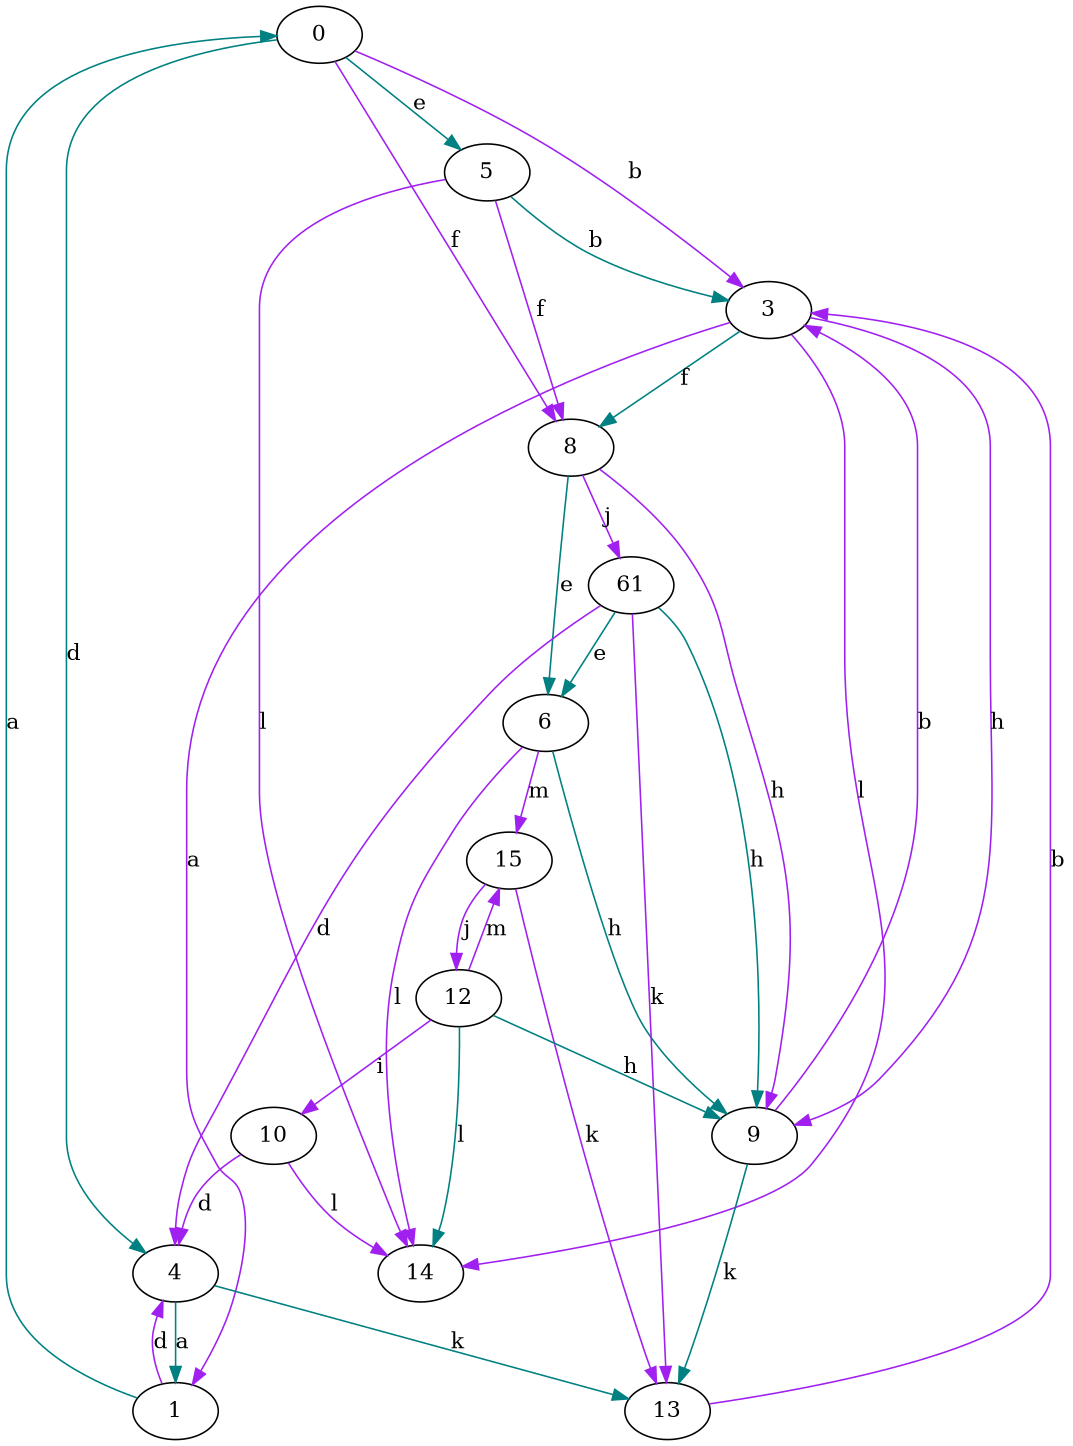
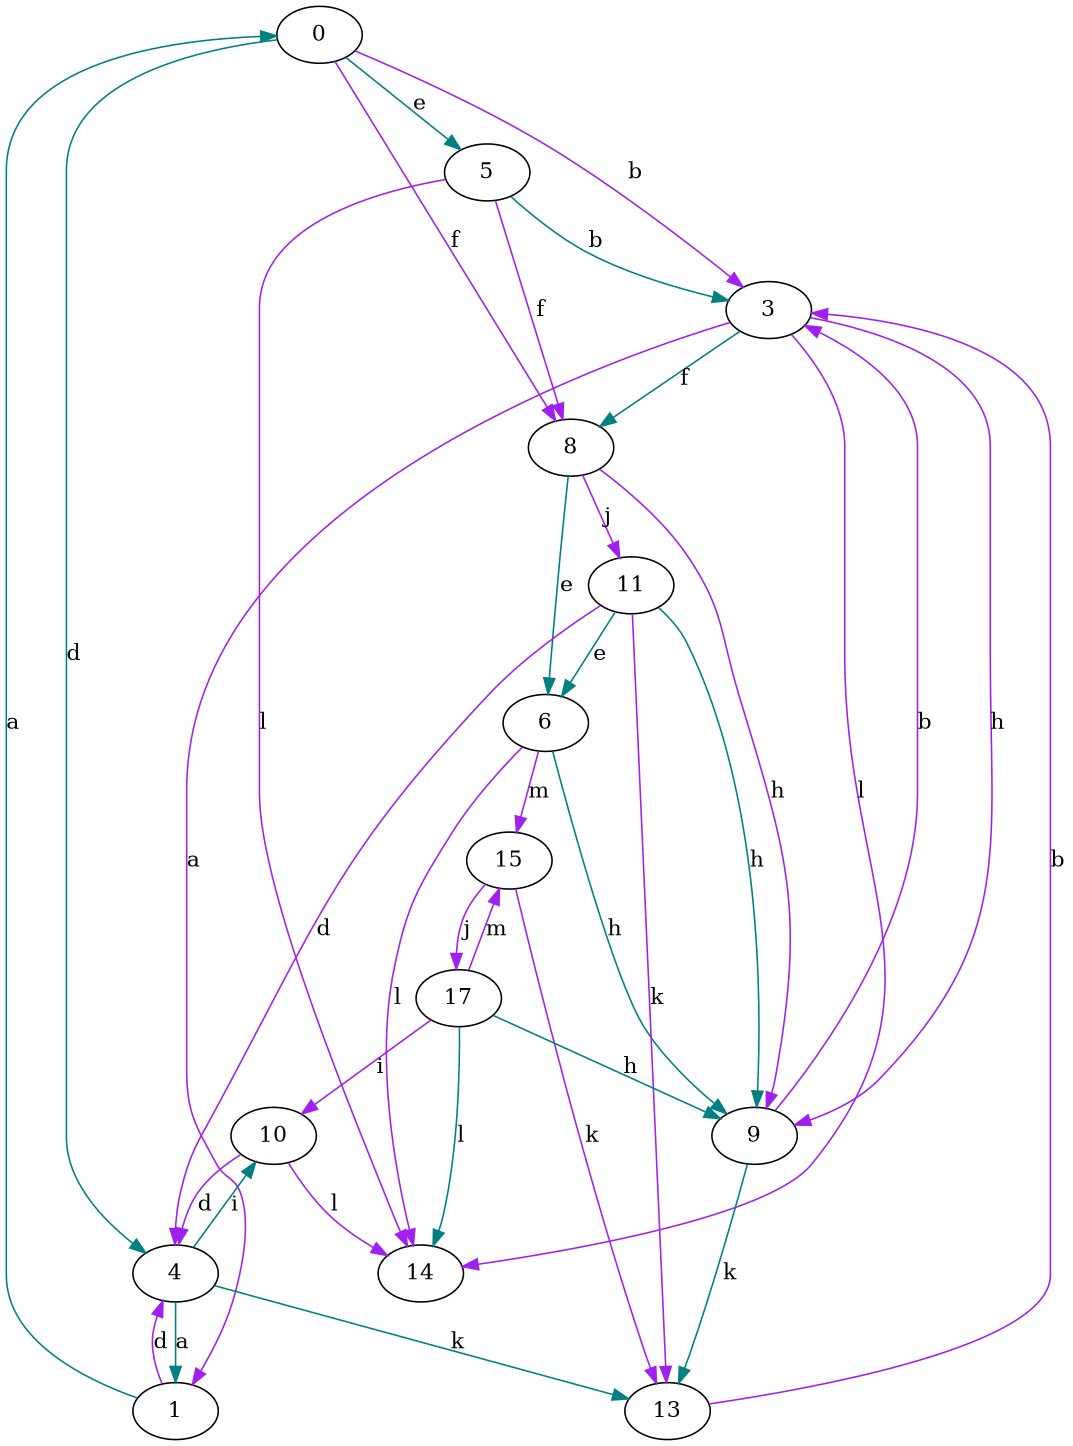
node "61": label "61" -> "11"
node "12": label "12" -> "17"
edge "4" -> "10": added, label "i"
